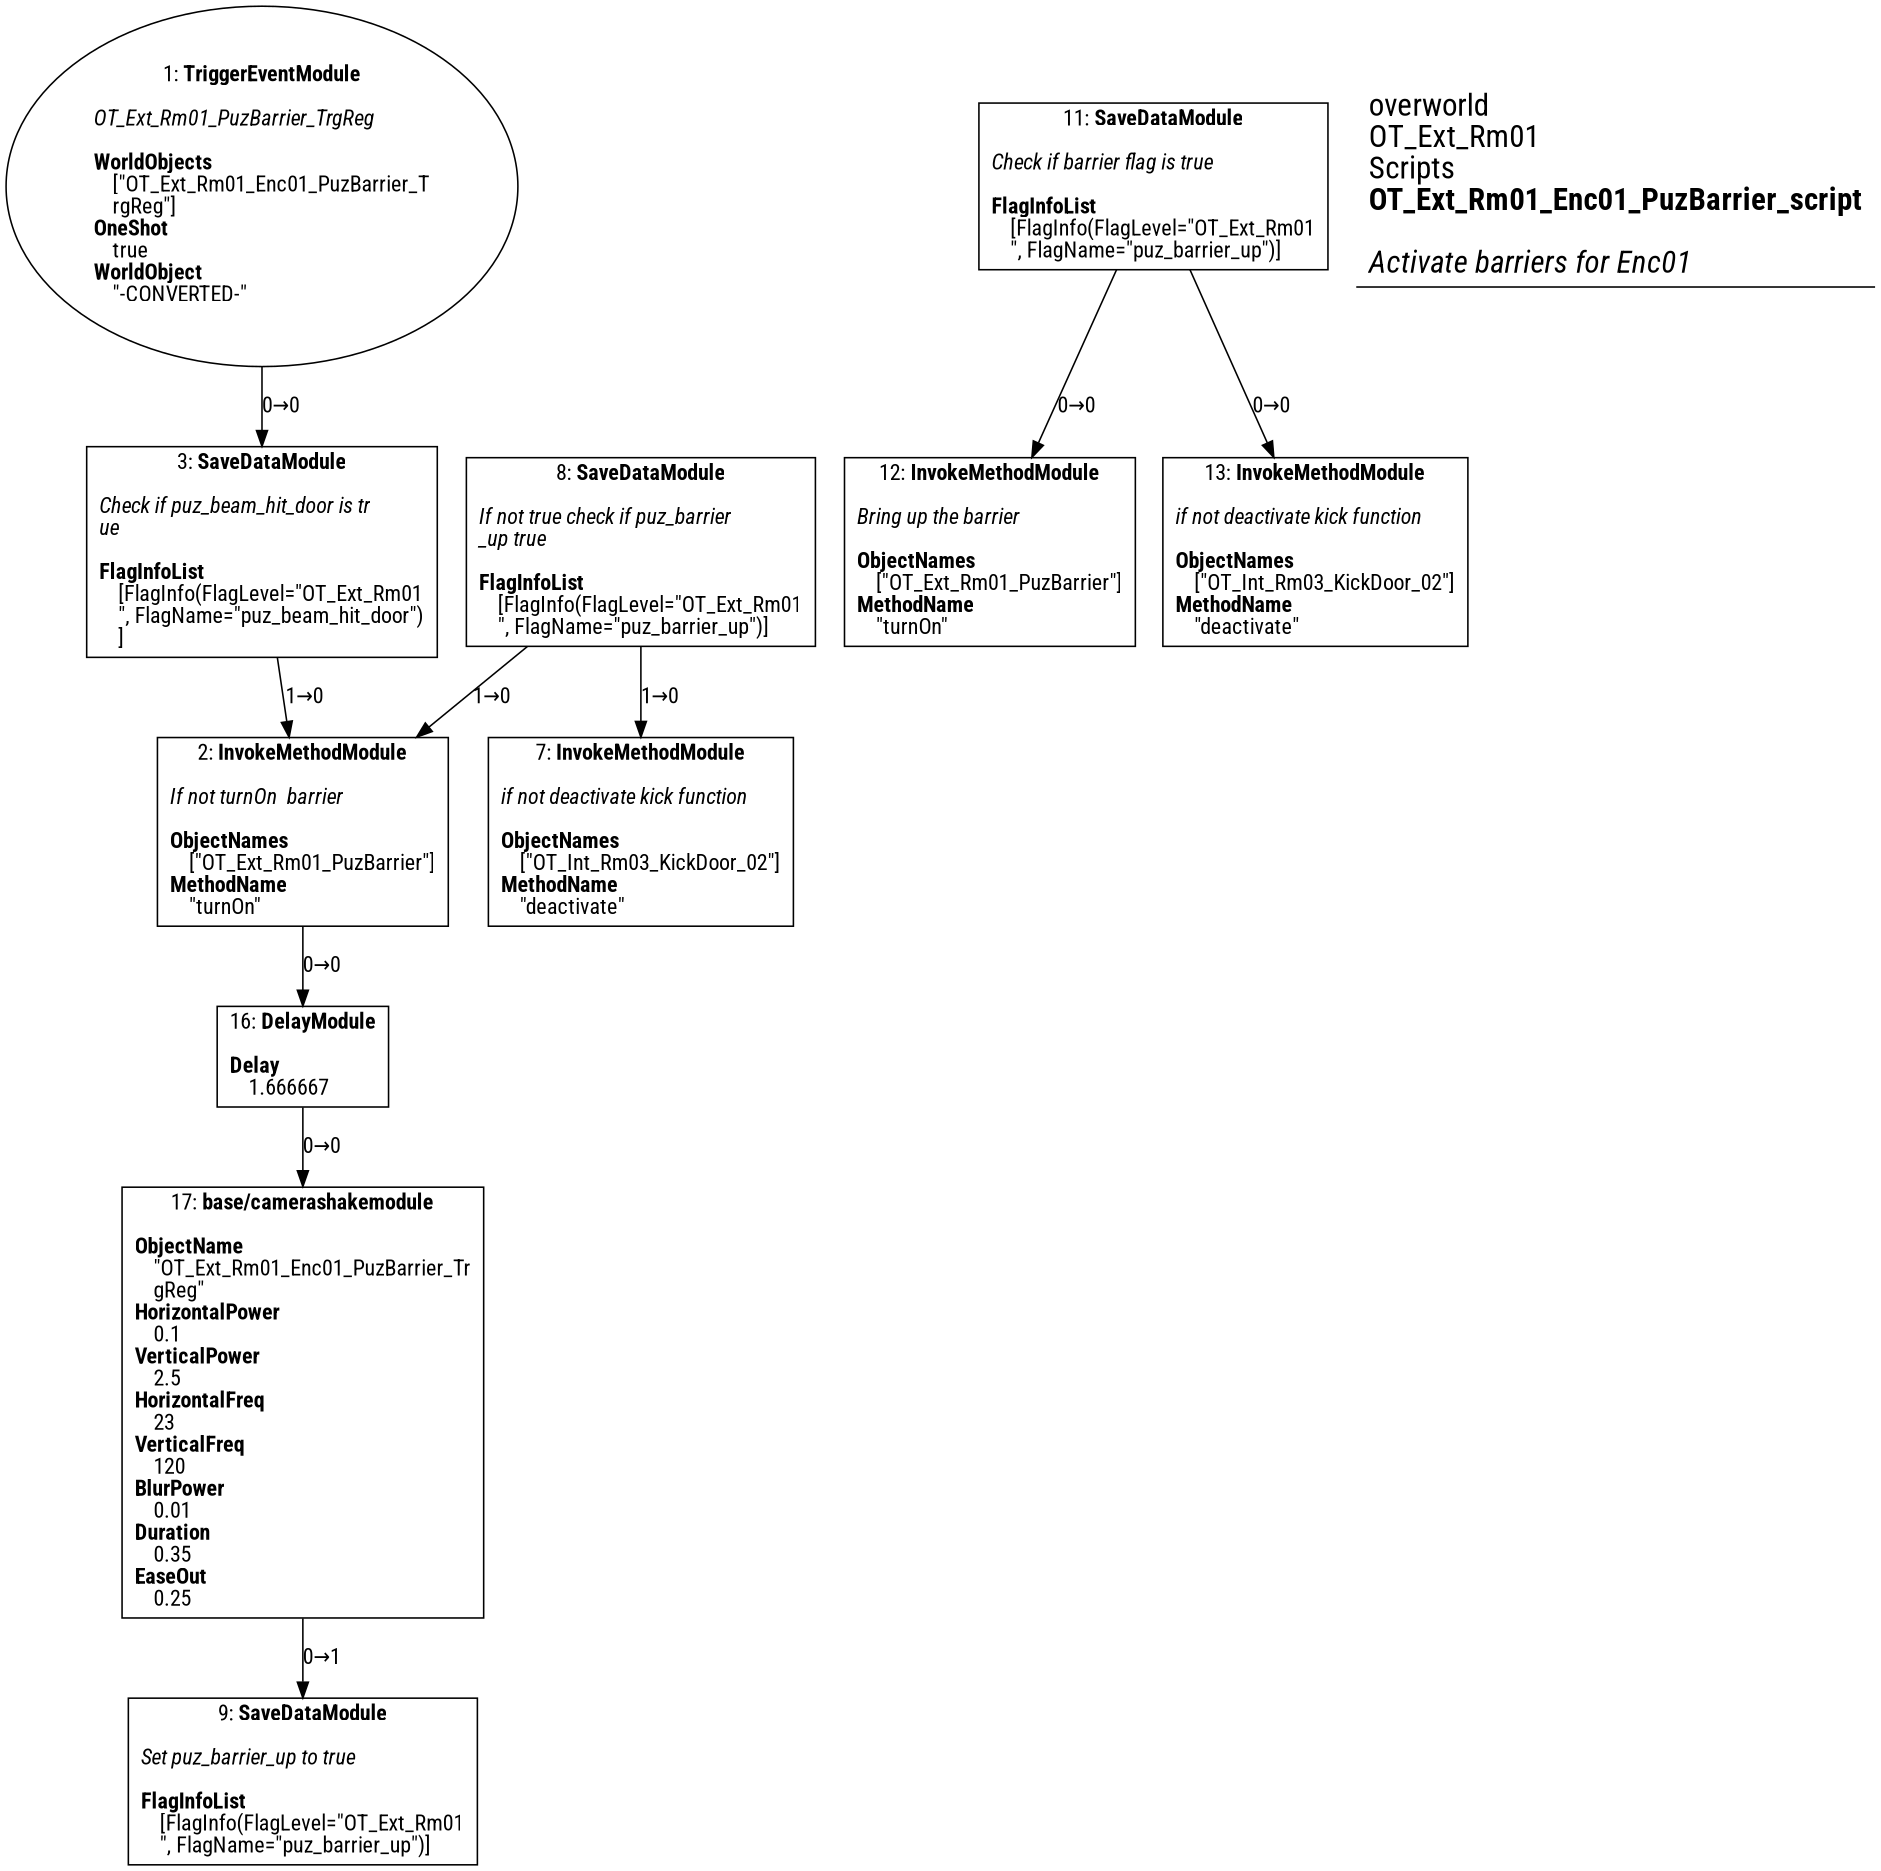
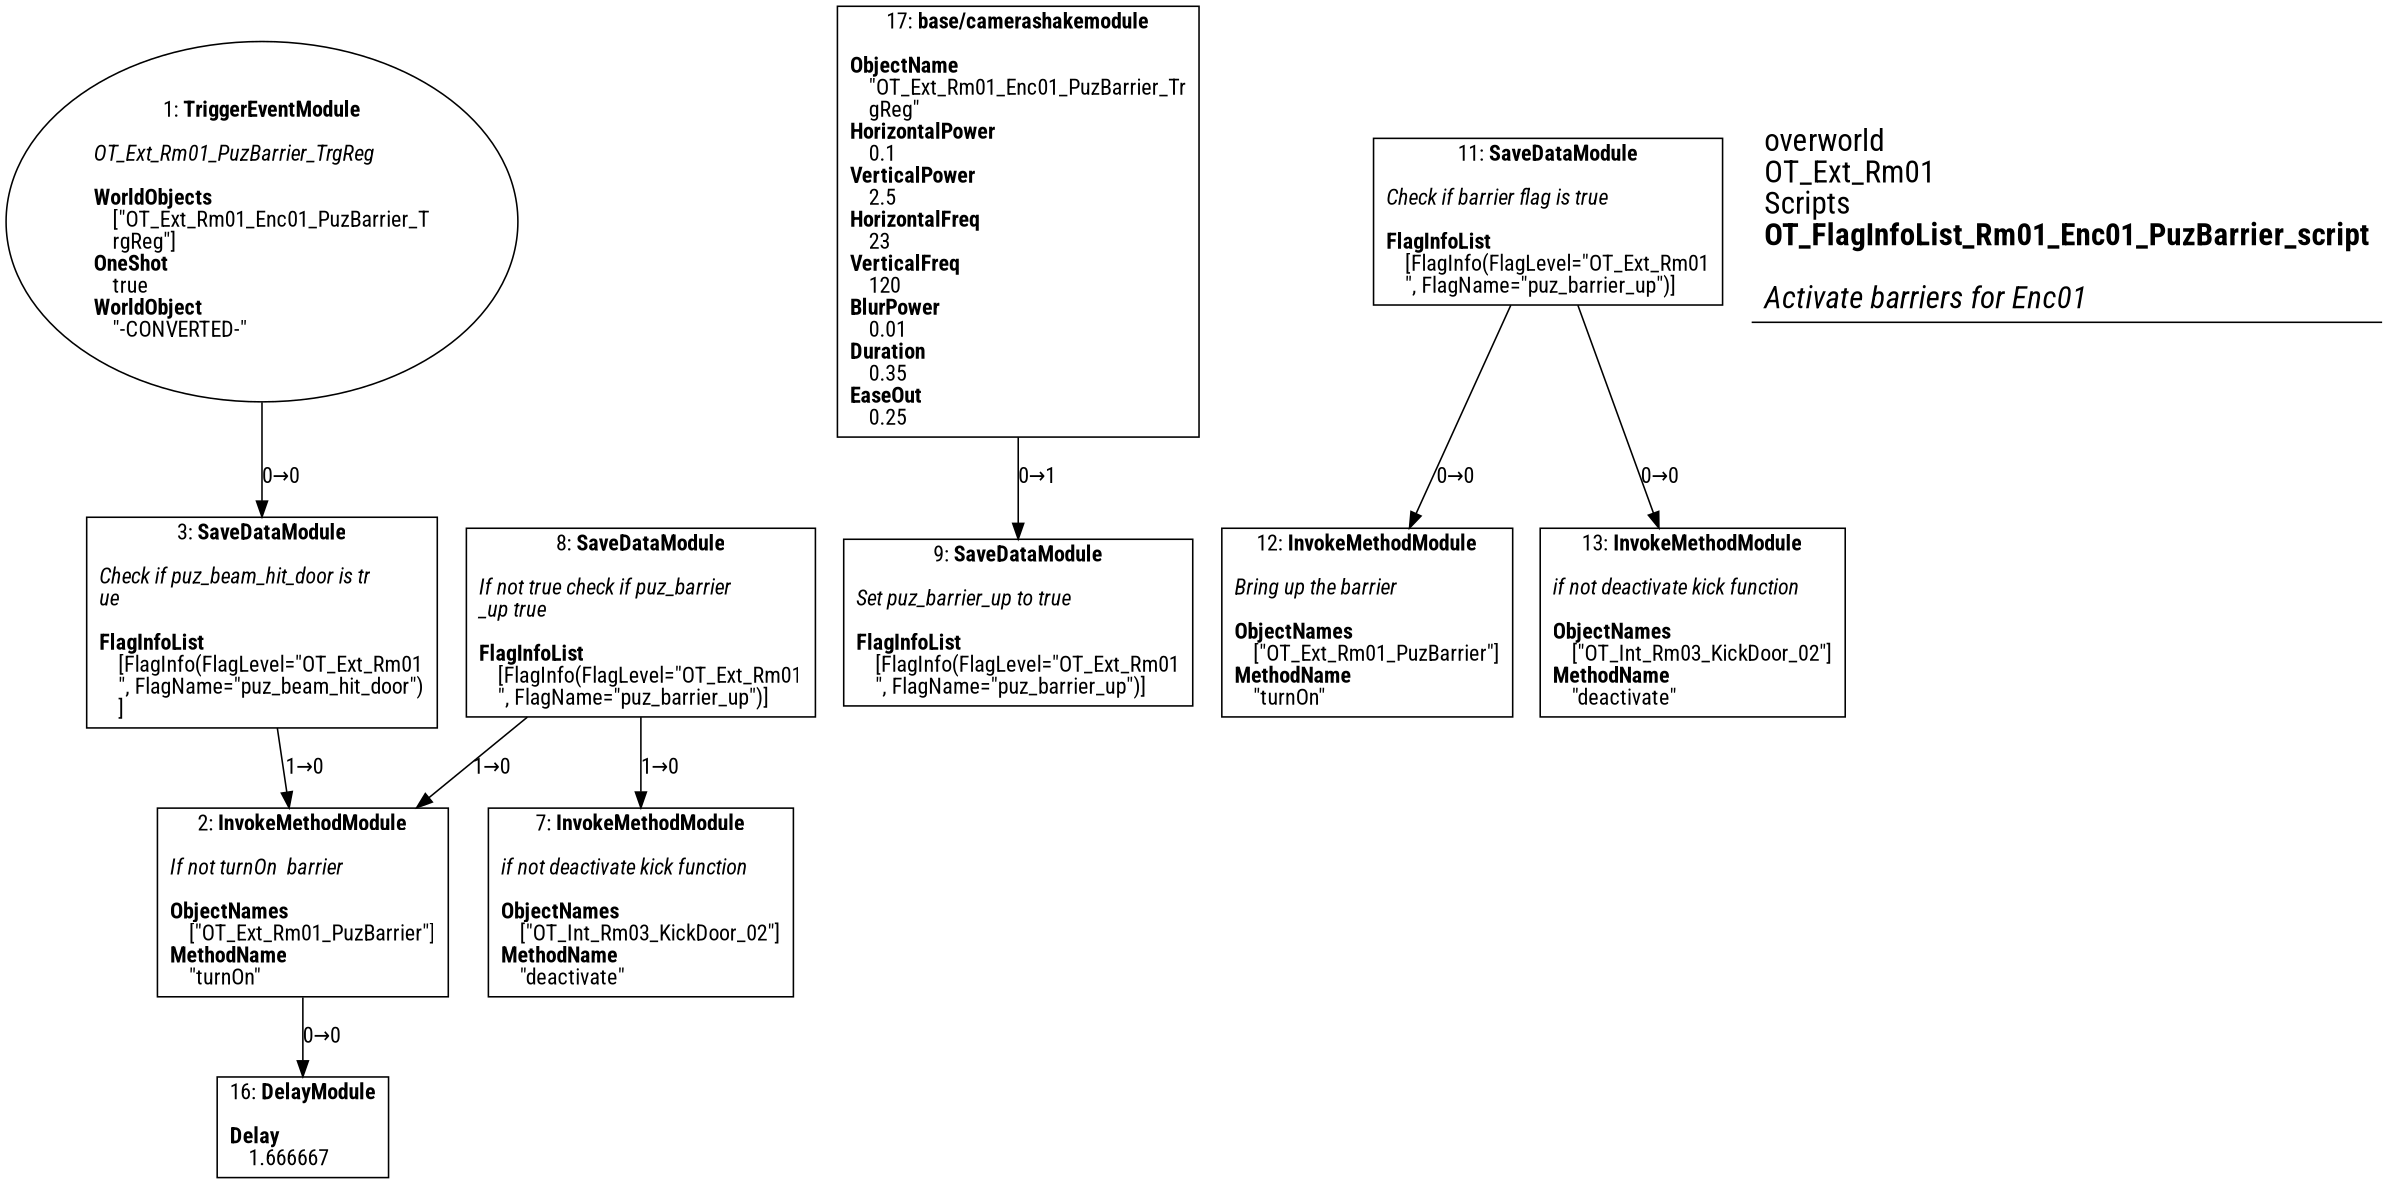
node "overworld": text "OT_Ext_Rm01_Enc01_PuzBarrier_script" -> "OT_FlagInfoList_Rm01_Enc01_PuzBarrier_script"
edge "16:" -> "17:": removed, label "0→0"
